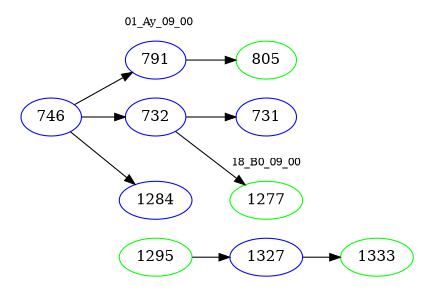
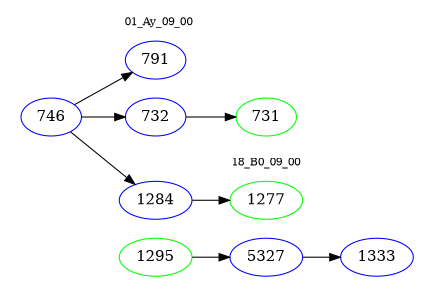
node "805": removed
node "731": color blue -> green
edge "732" -> "1277": now "1284" -> "1277"
node "1327": label "1327" -> "5327"
node "1333": color green -> blue
